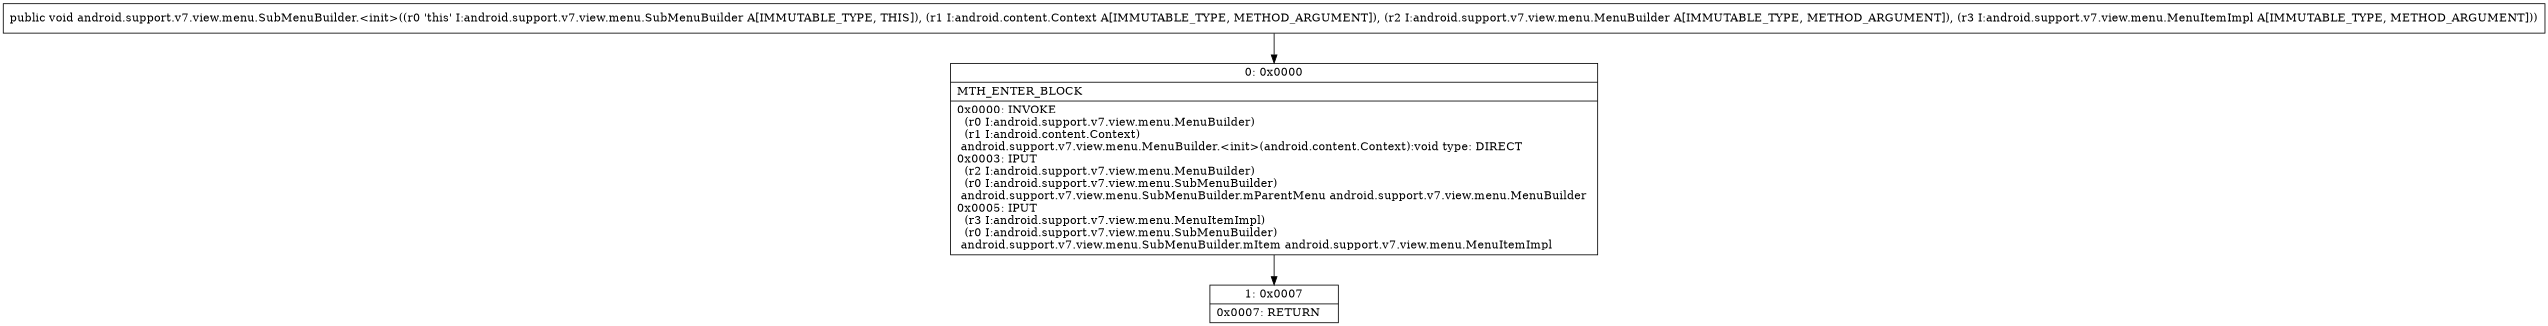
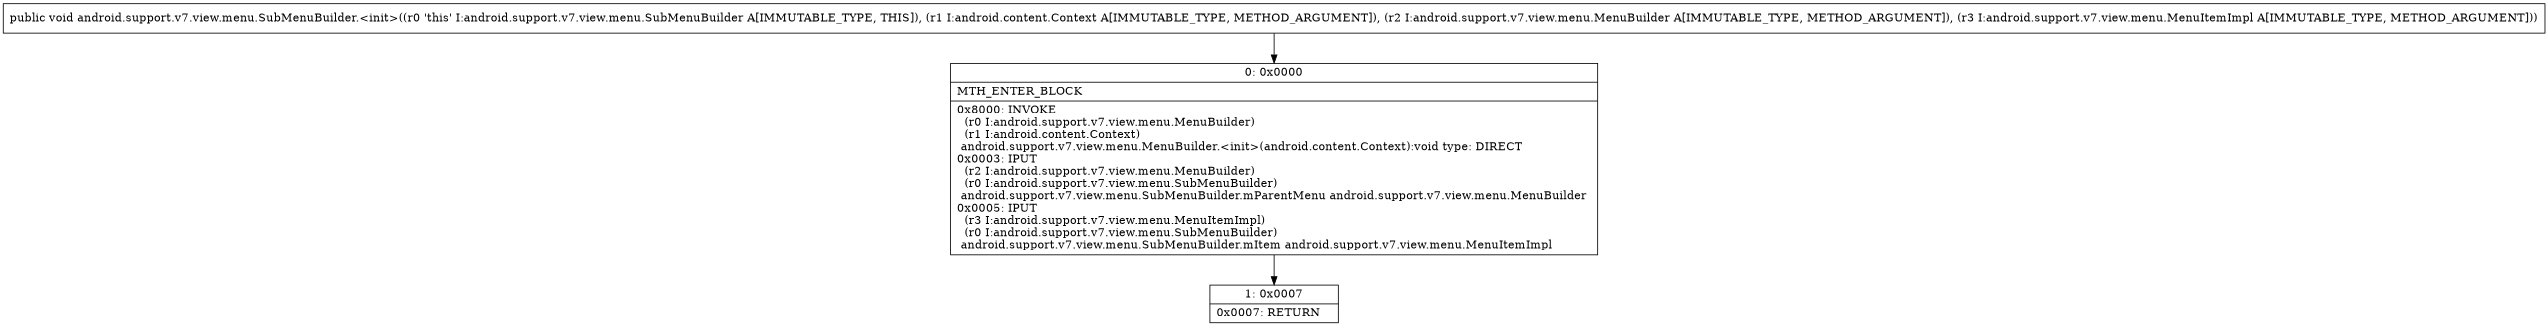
node "0: 0x0000": text "0x0000: INVOKE" -> "0x8000: INVOKE"
